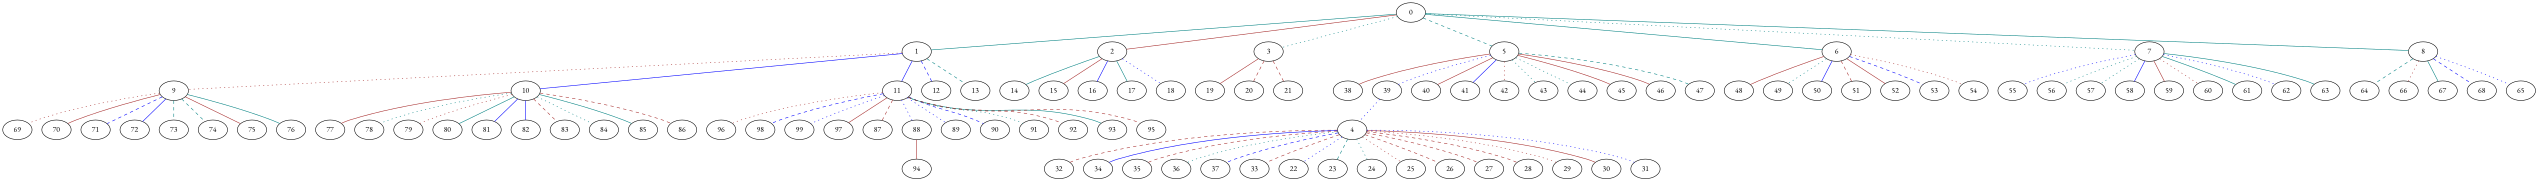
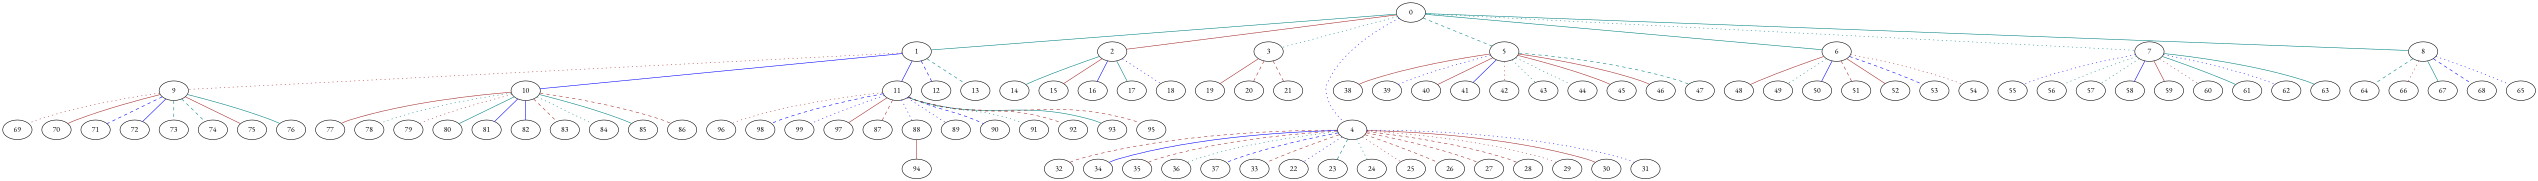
edge "39" -- "4": now "0" -- "4"
